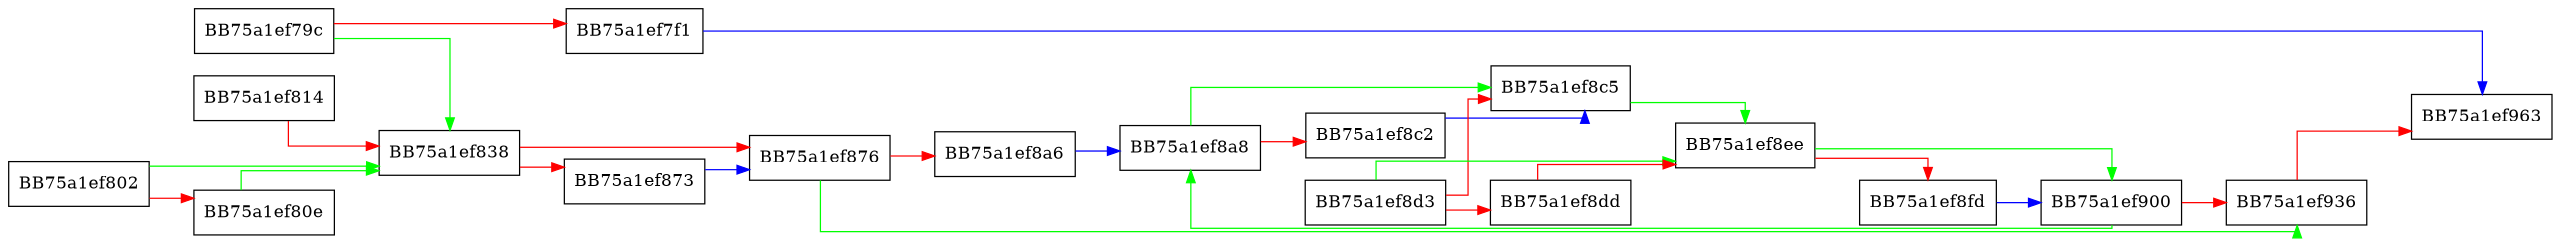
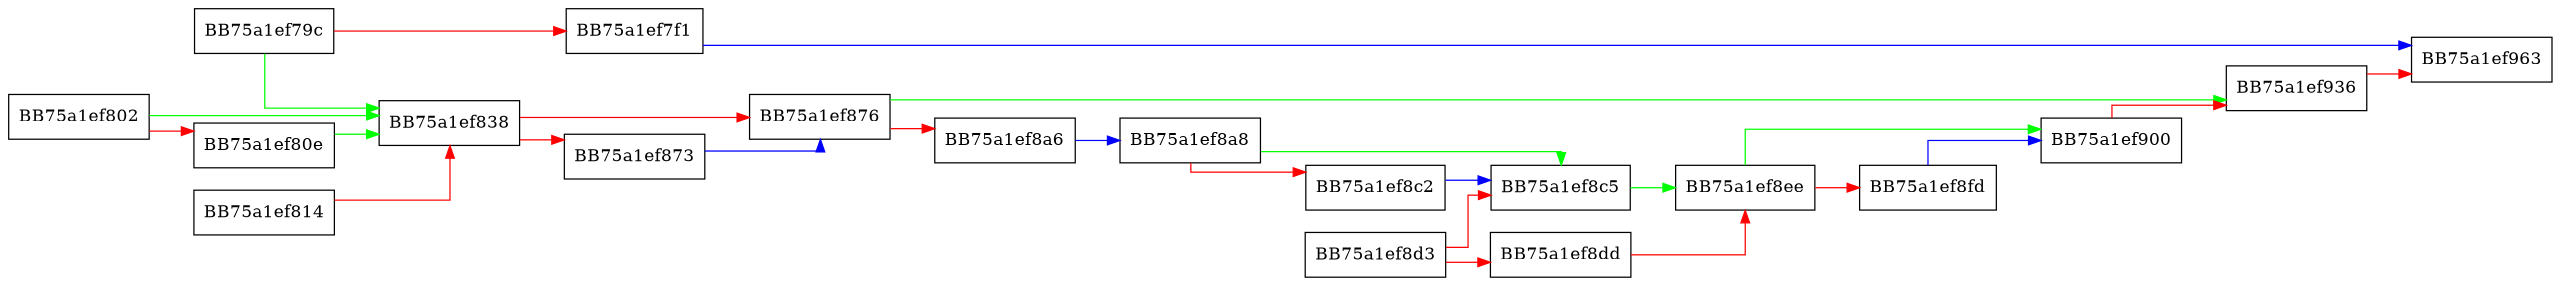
edge "BB75a1ef8d3" -> "BB75a1ef8ee": removed
edge "BB75a1ef900" -> "BB75a1ef8a8": removed
